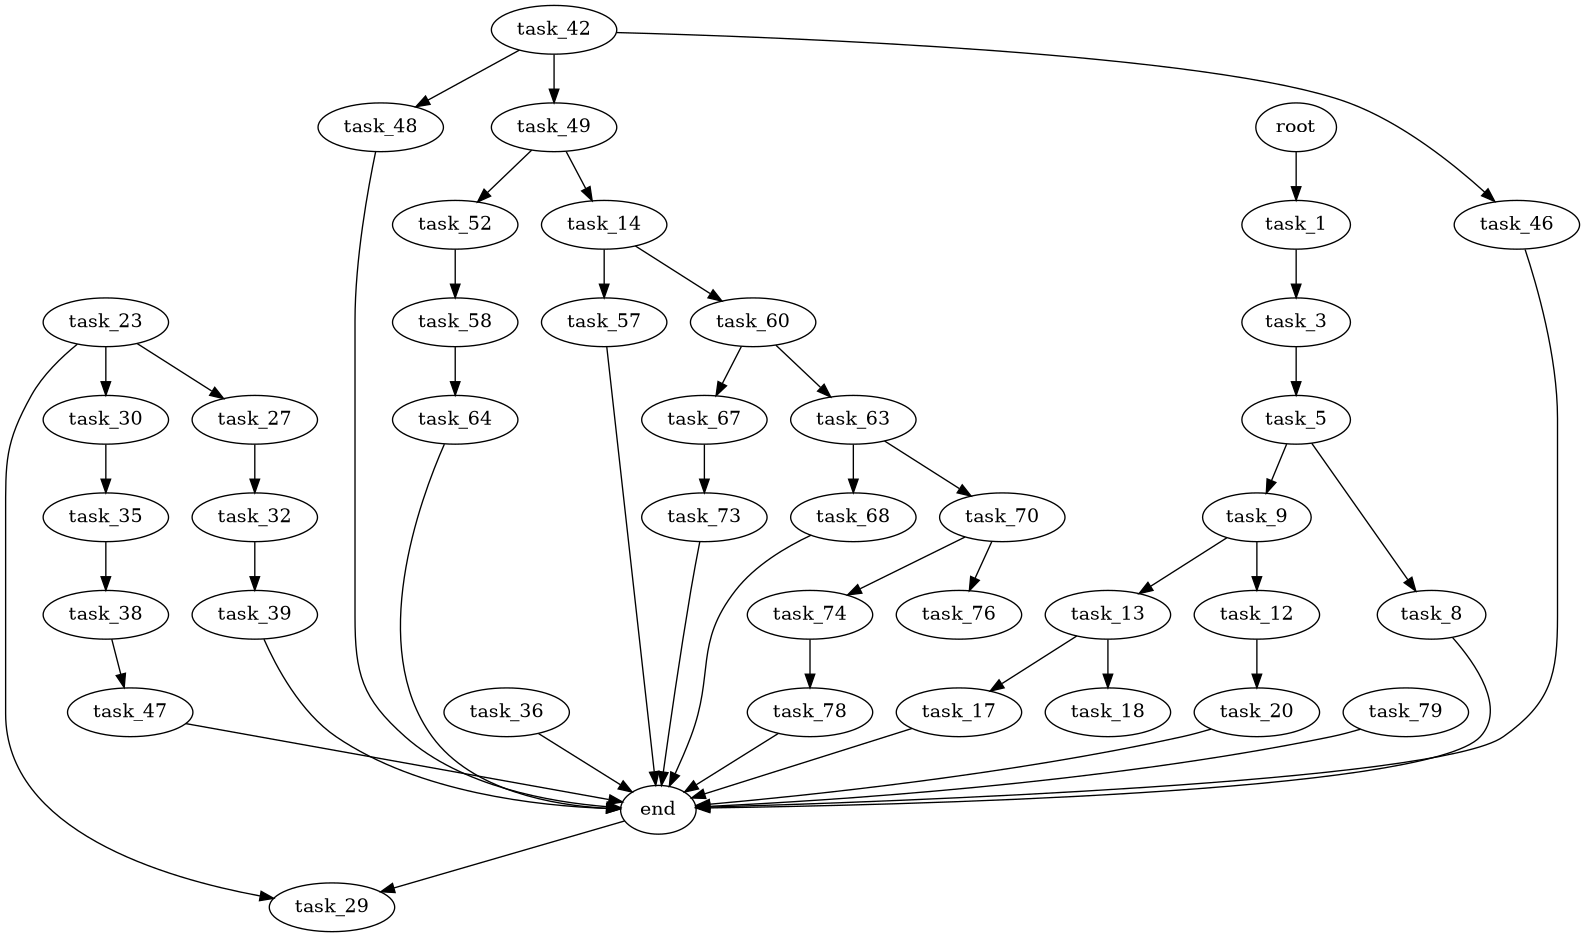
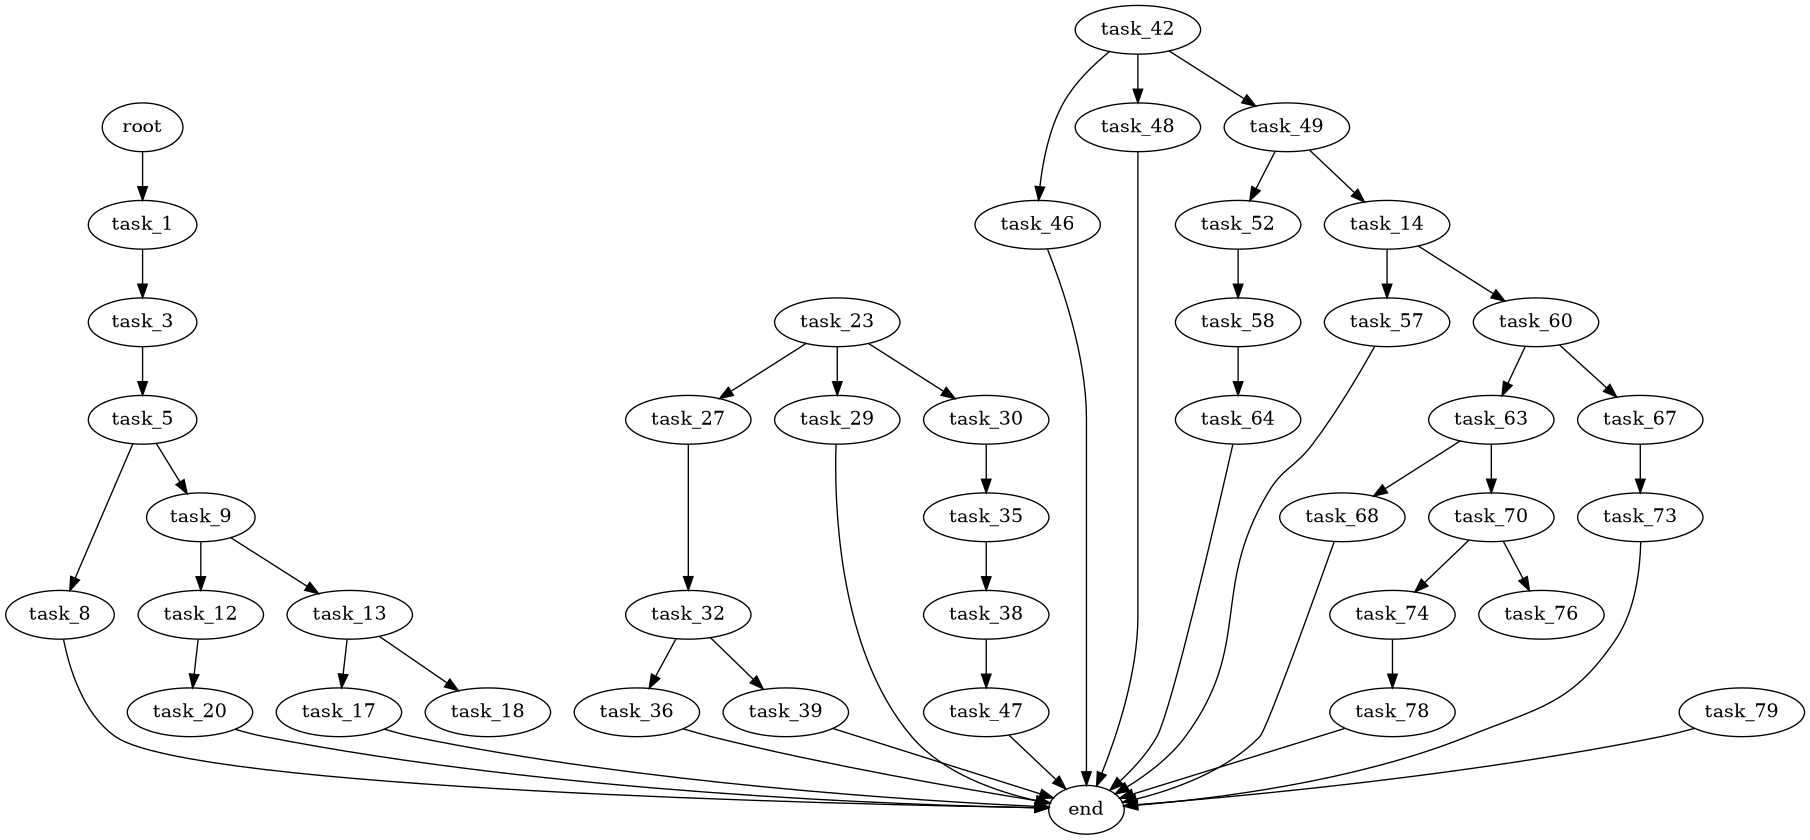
edge "task_32" -> "task_36": added
edge "end" -> "task_29": reversed
